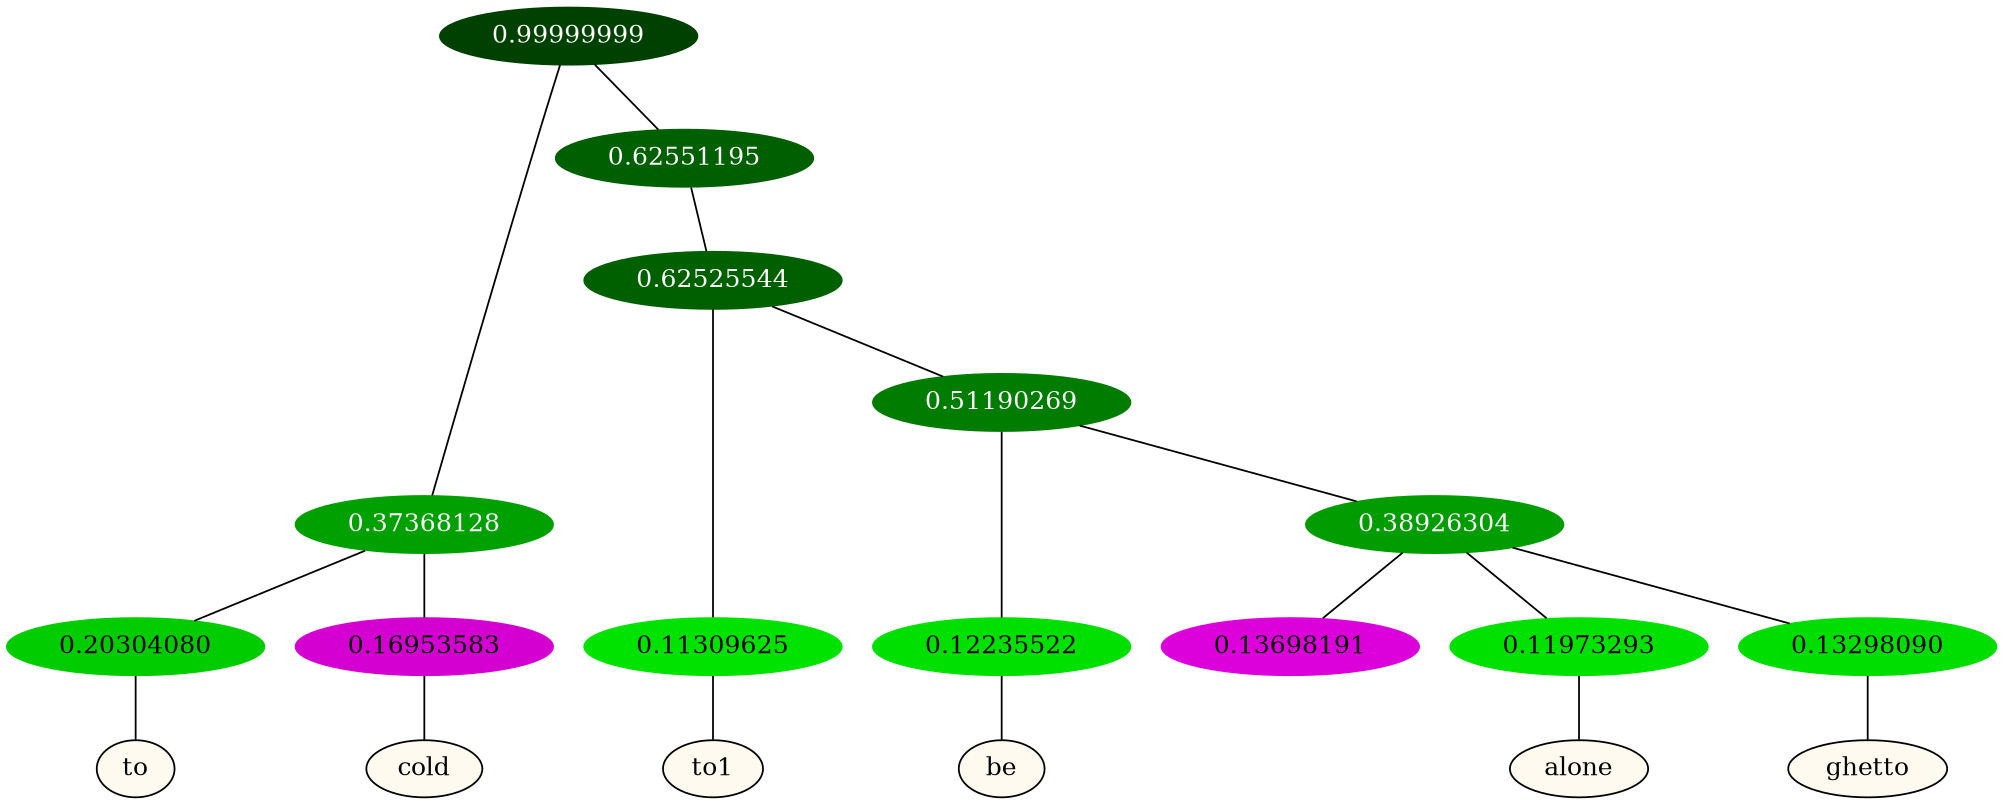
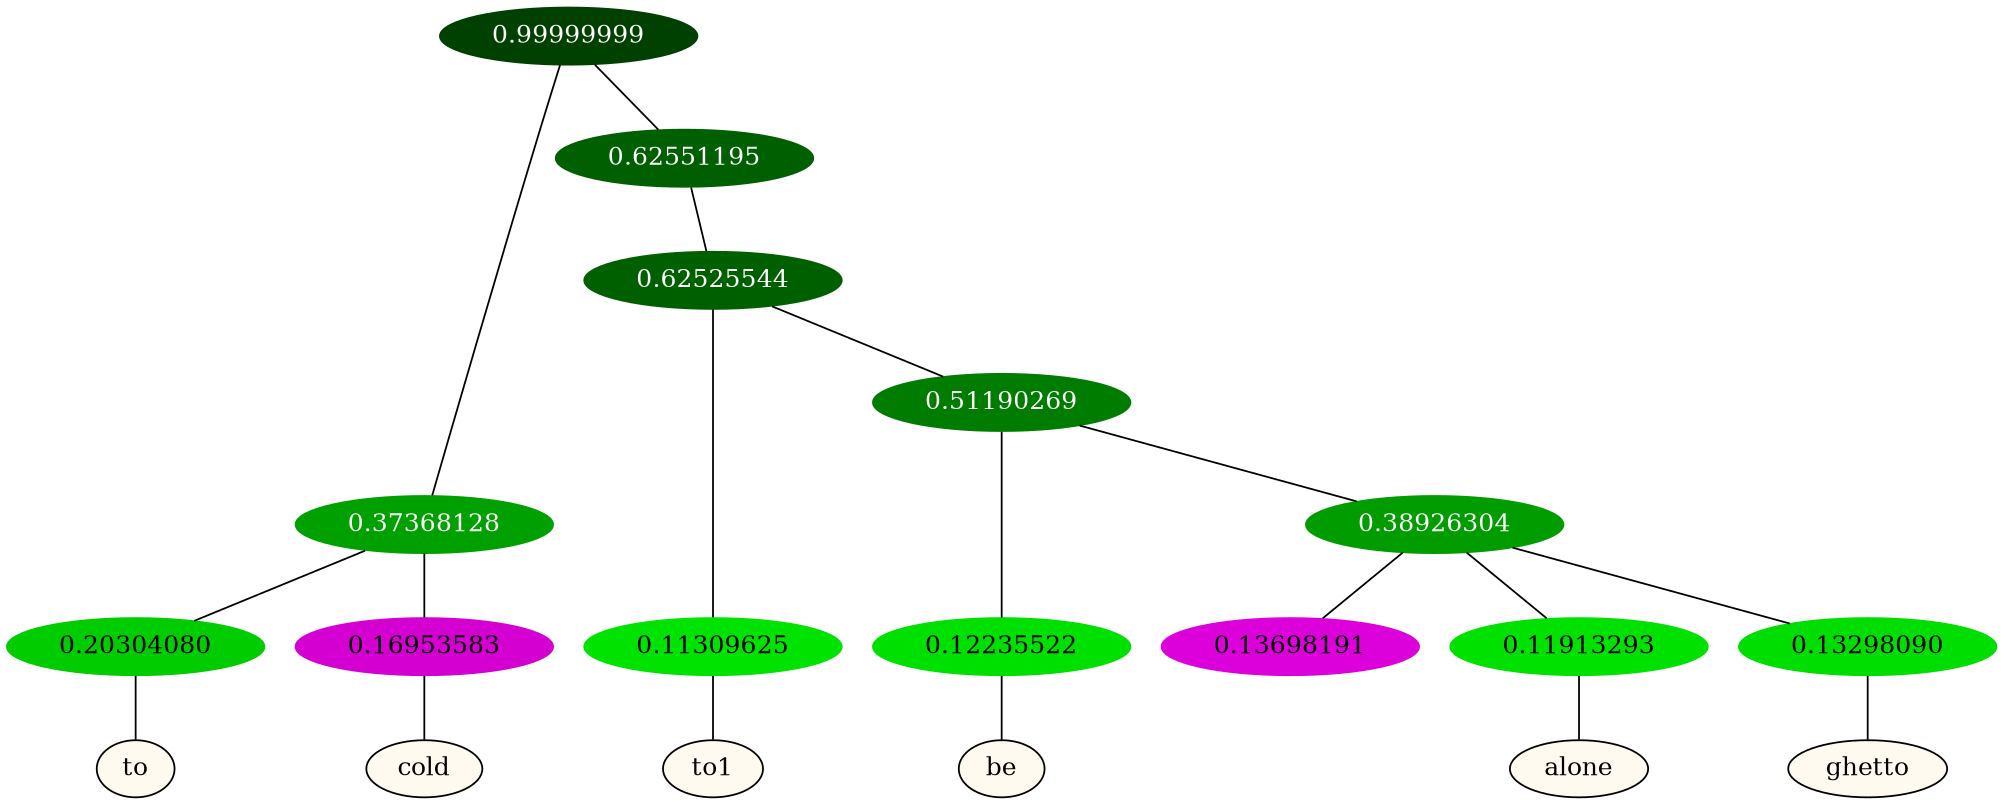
node "0.11973293": label "0.11973293" -> "0.11913293"
